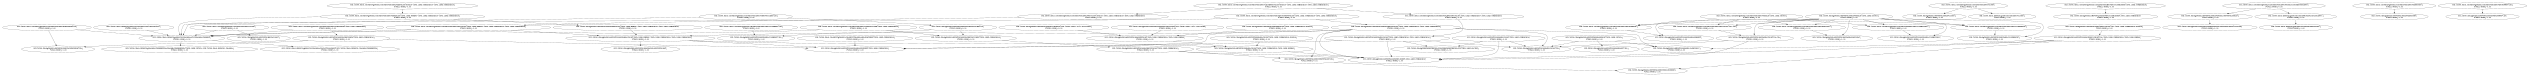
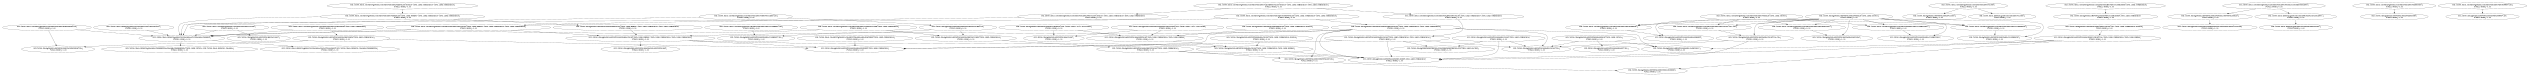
node "org.jfree.data$DefaultKeyedValues#clear() P(Fail|Node)=1.00": added
